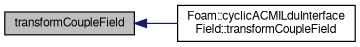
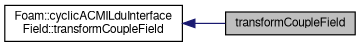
edge "Foam::cyclicACMILduInterface Field::transformCoupleField" -> "transformCoupleField": reversed
